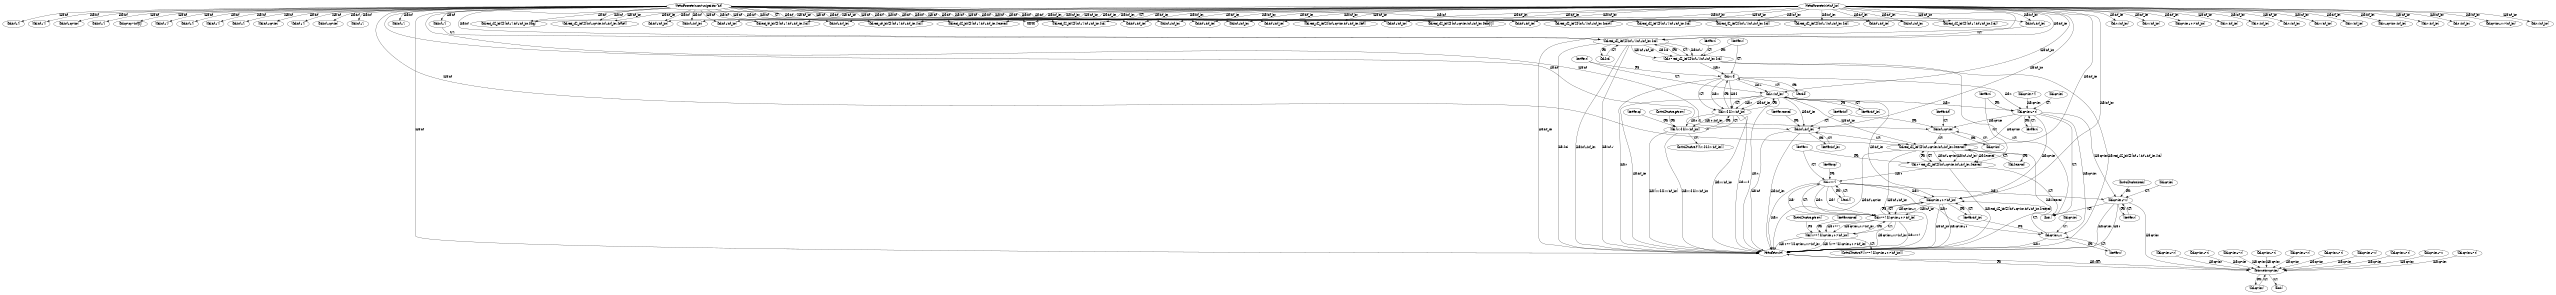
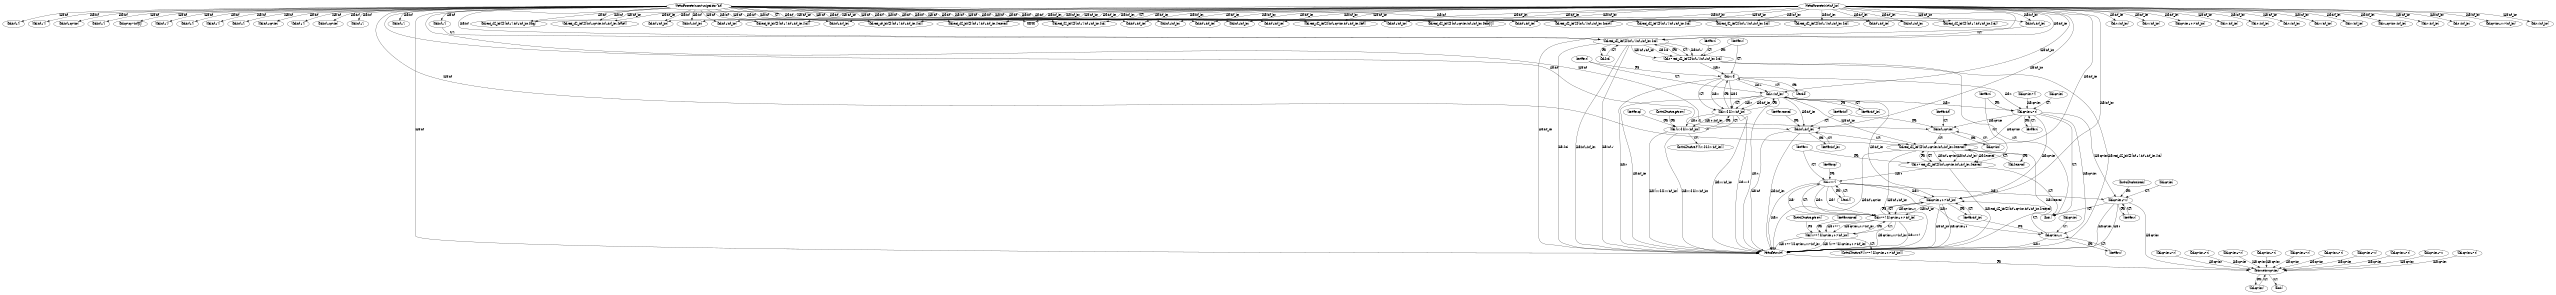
edge "(Return,return op->len;)" -> "(MethodReturn,int)": removed, label "DDG: <RET>"
